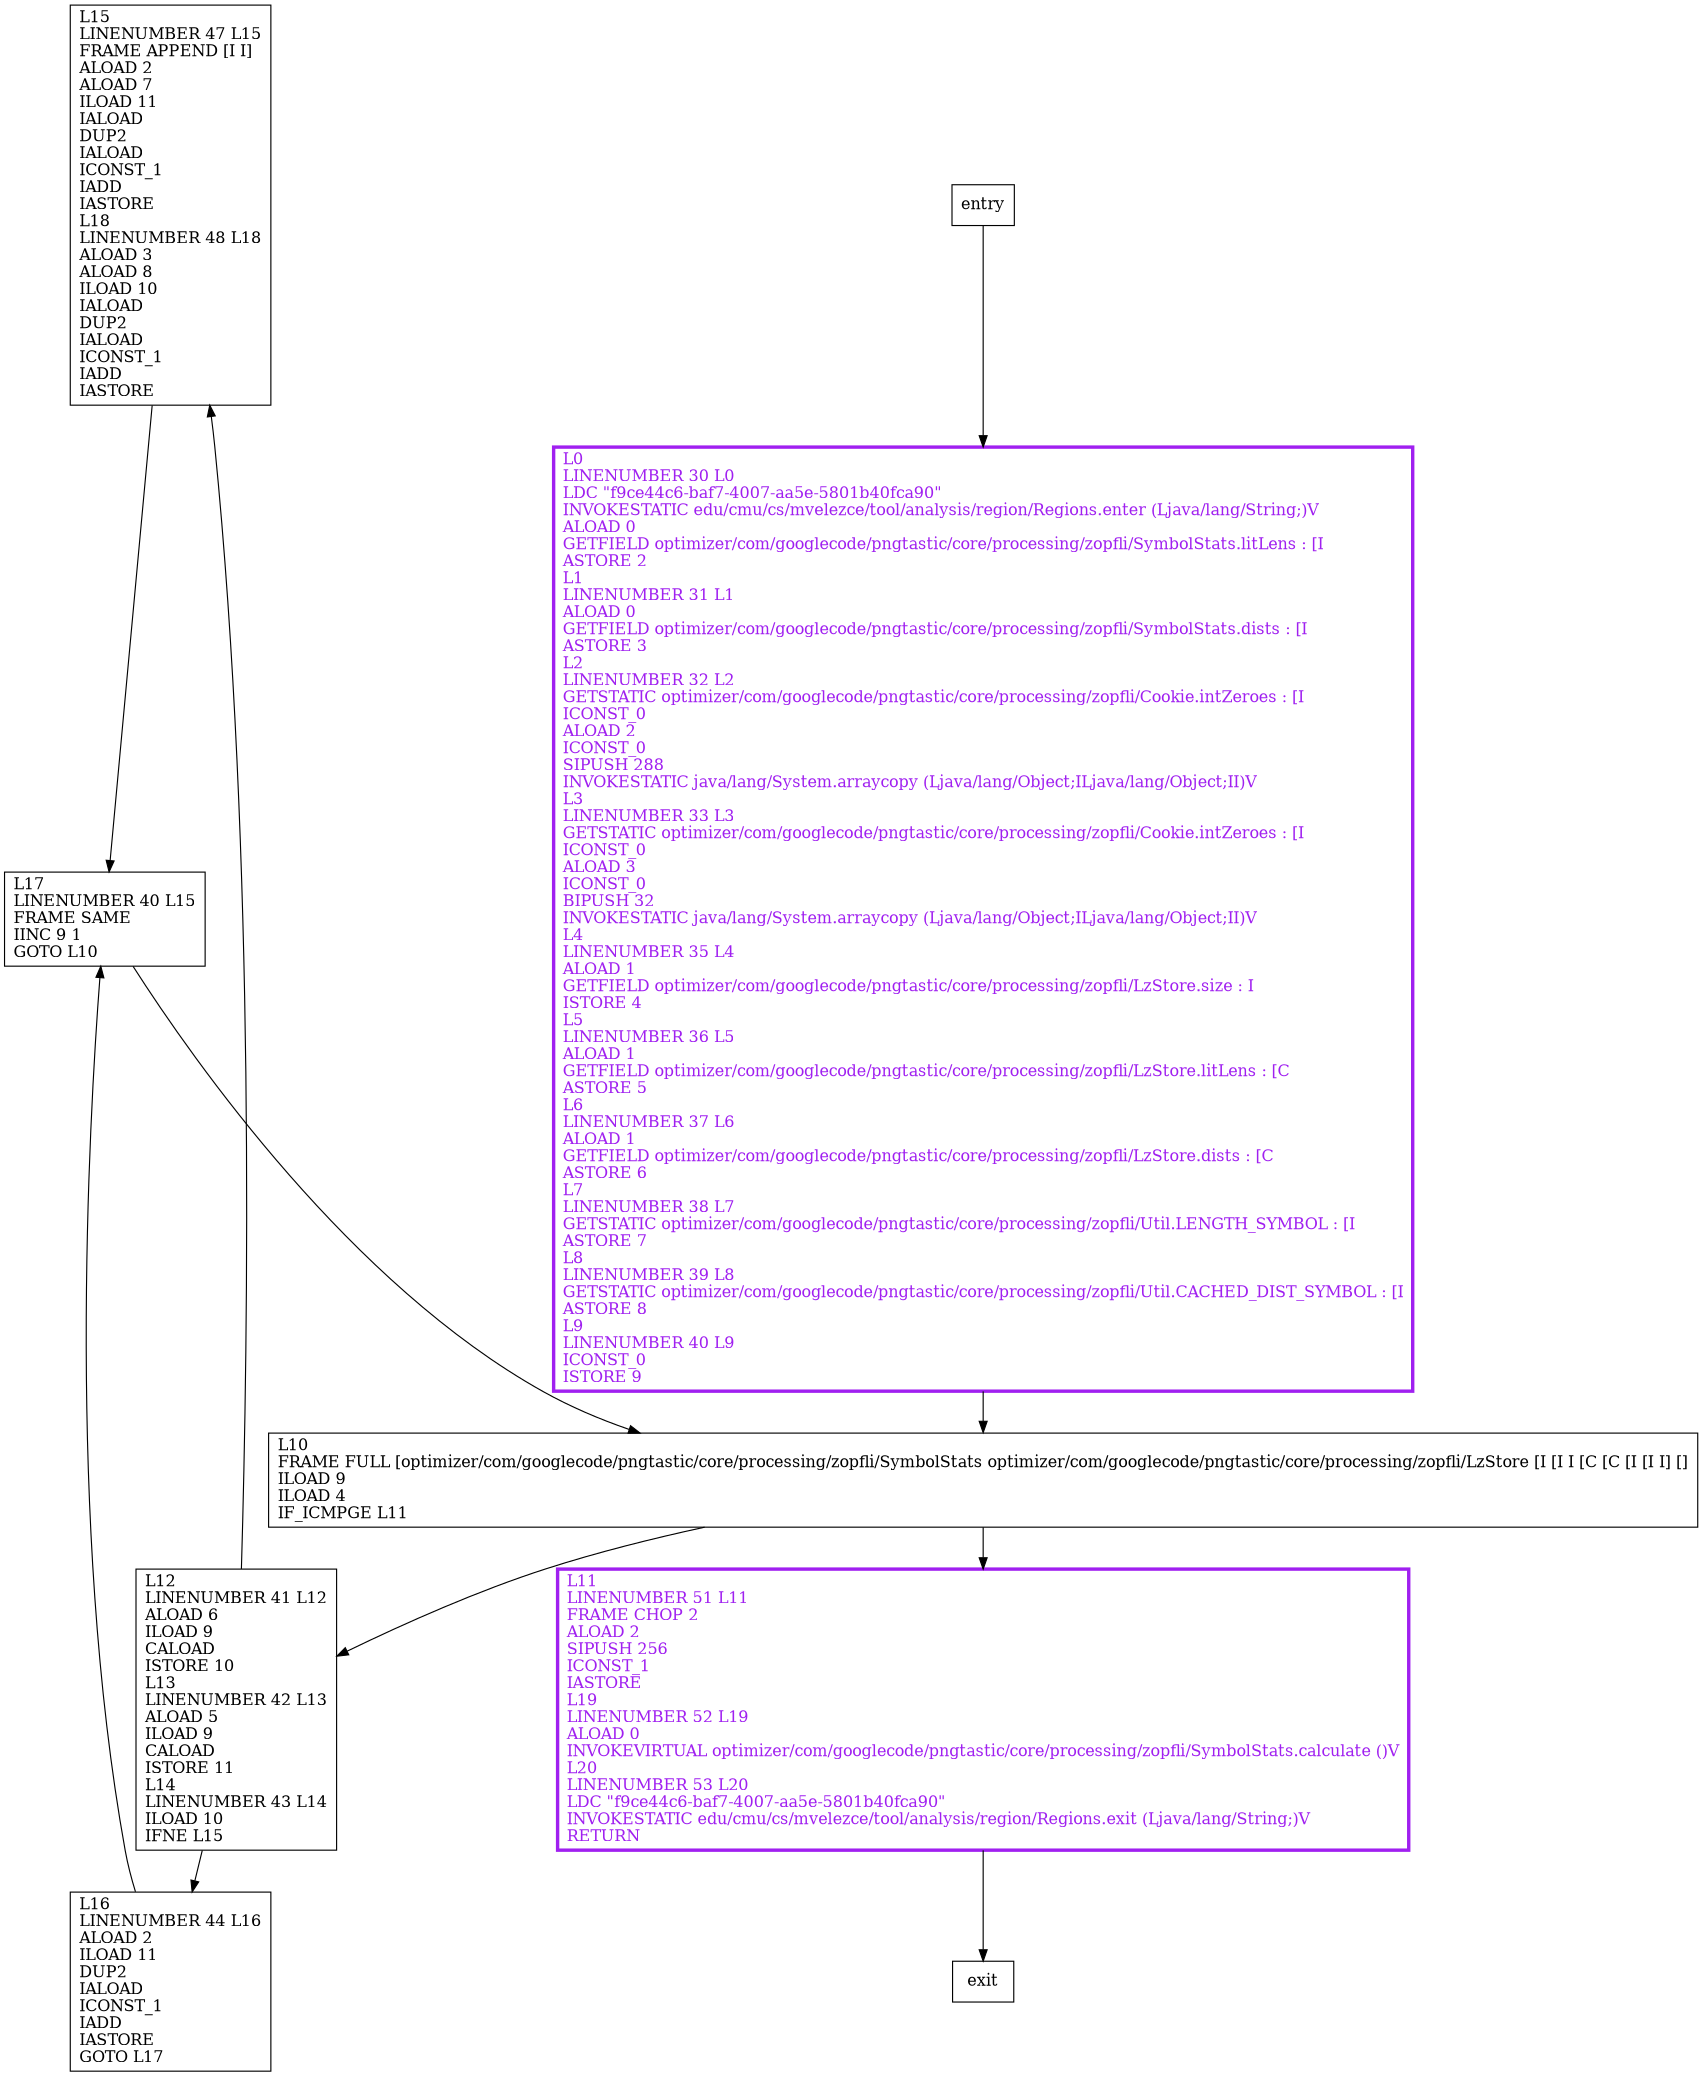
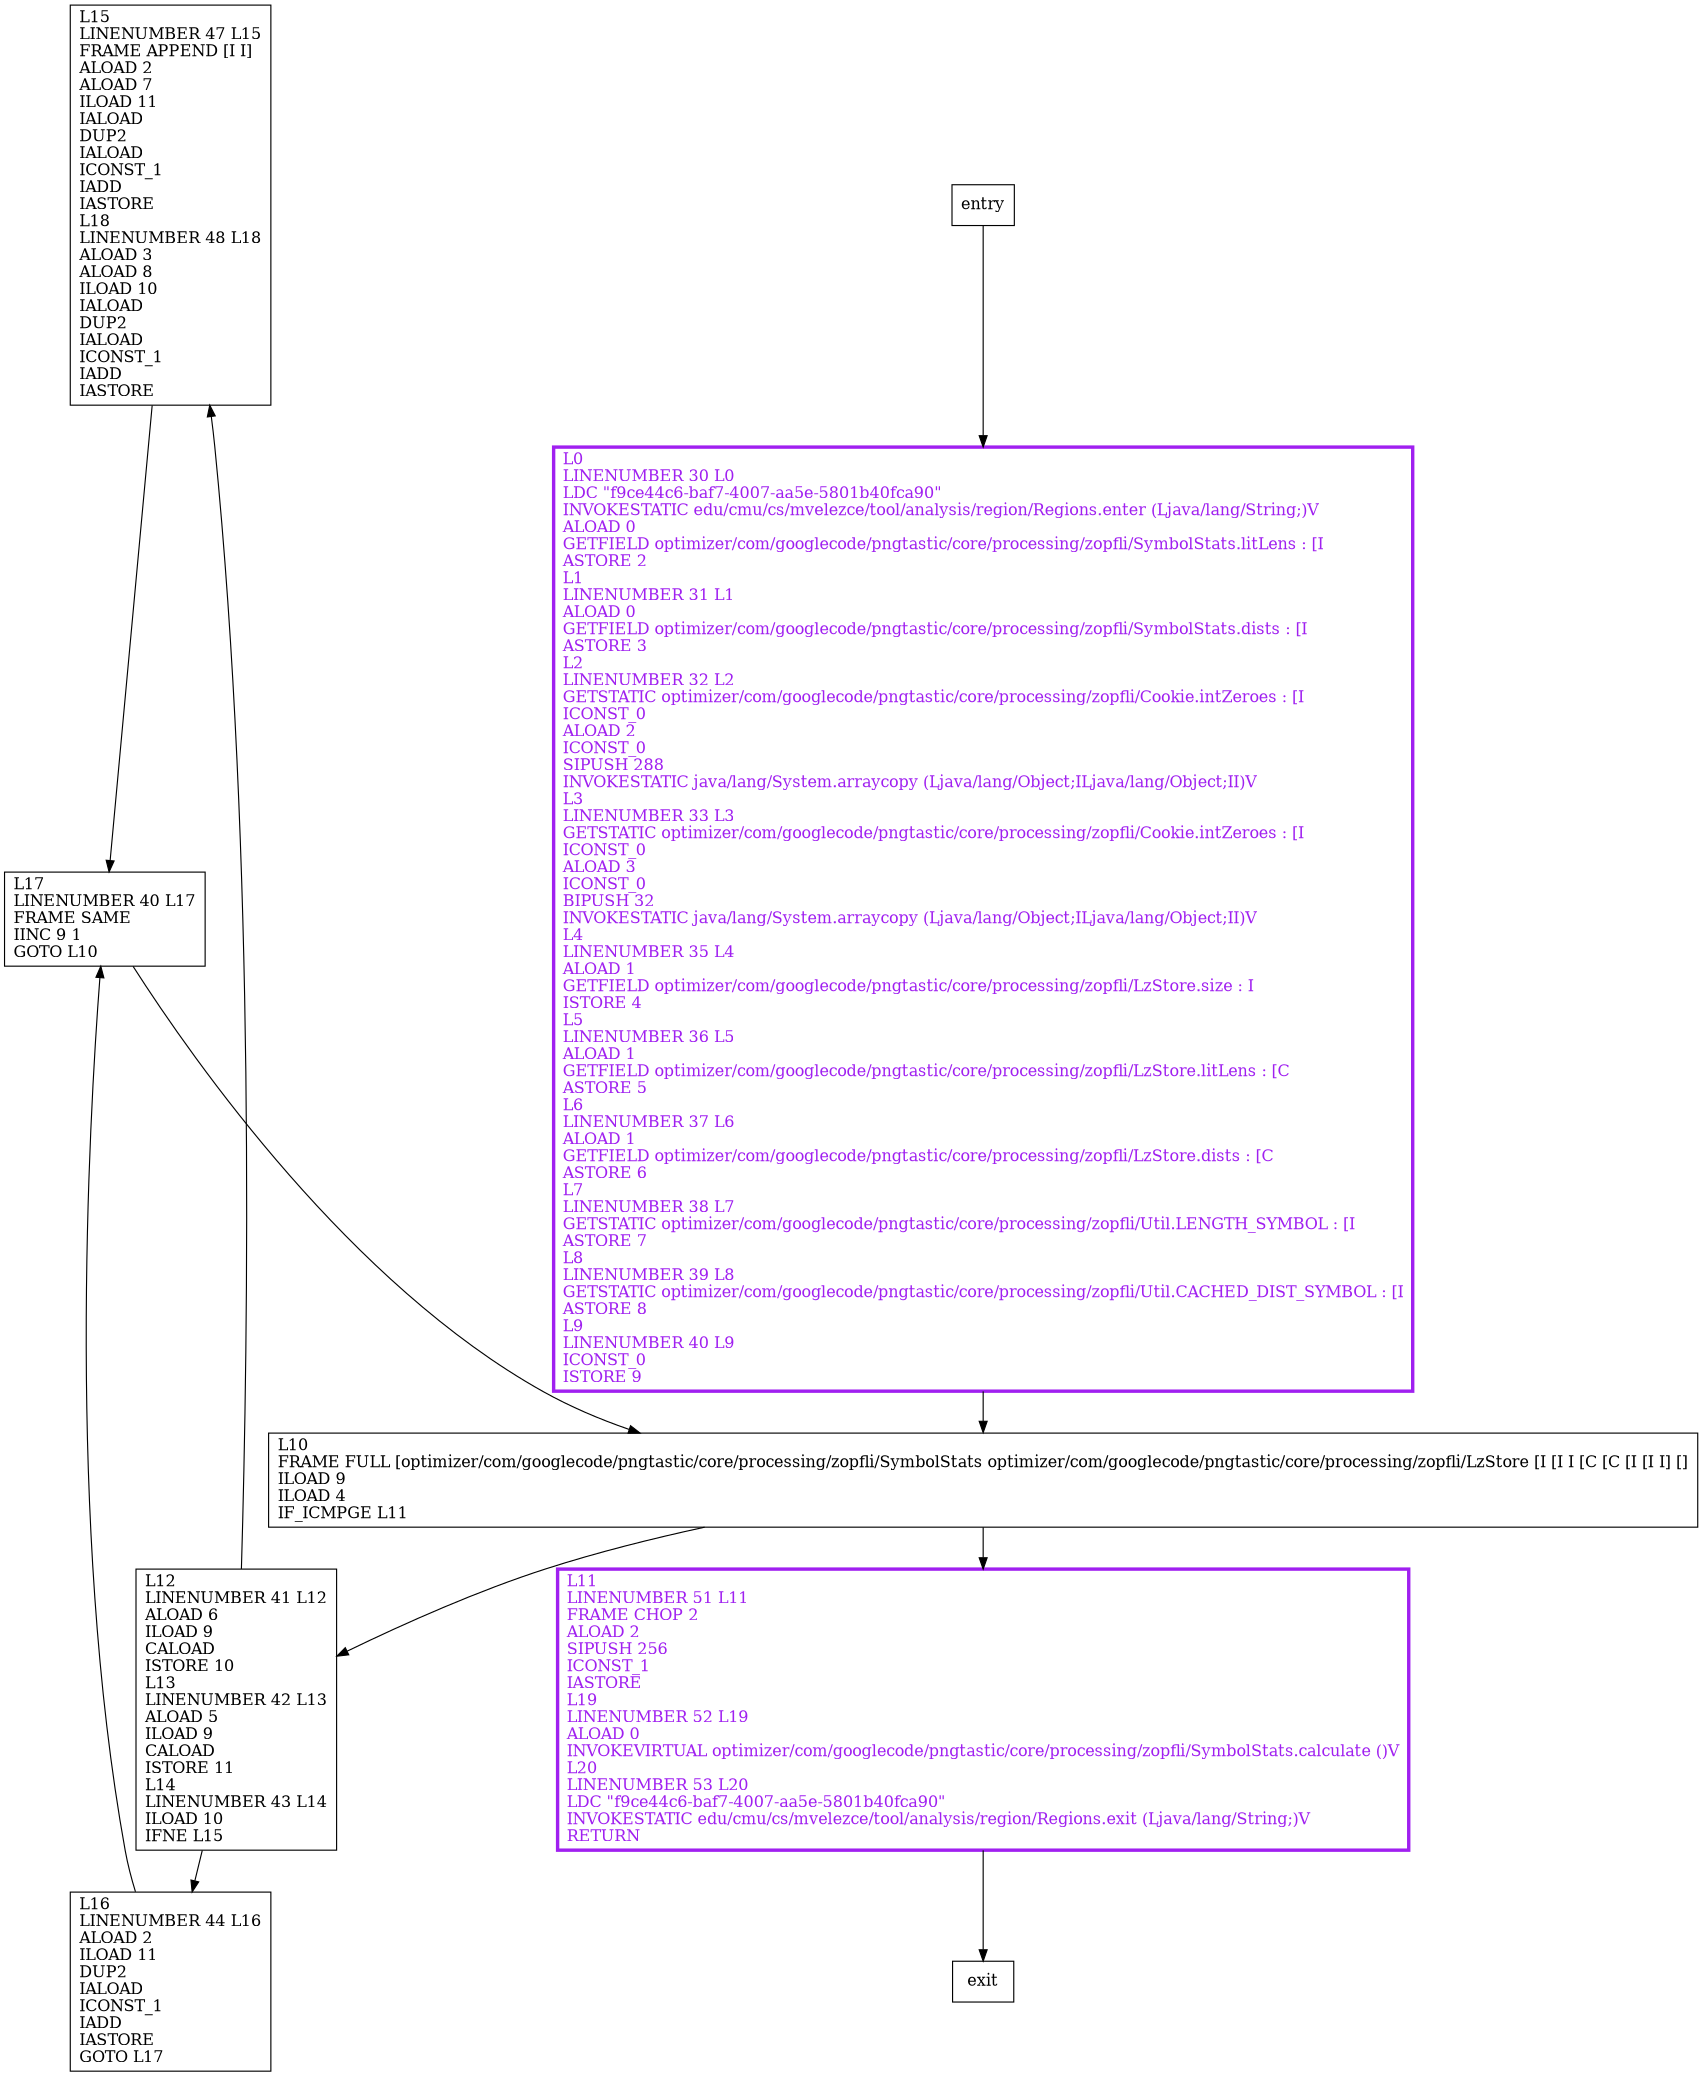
node "L17 LINENUMBER 40 L15 FRAME SAME IINC 9 1 GOTO L10": label "L17 LINENUMBER 40 L15 FRAME SAME IINC 9 1 GOTO L10" -> "L17 LINENUMBER 40 L17 FRAME SAME IINC 9 1 GOTO L10"
